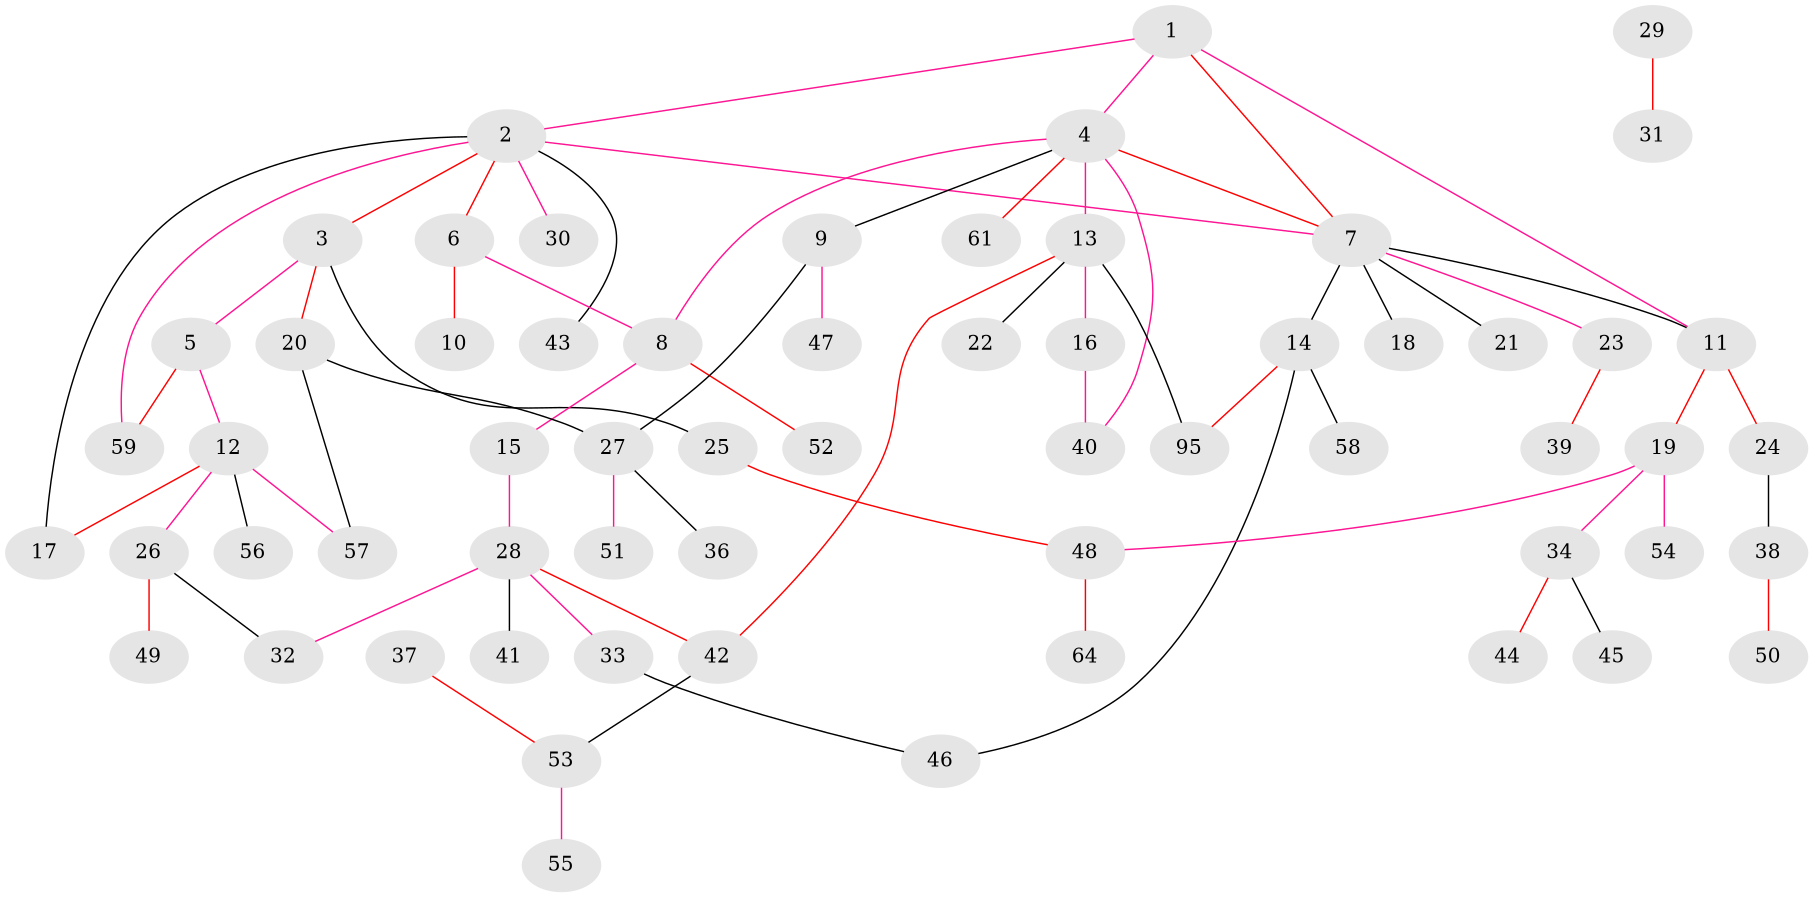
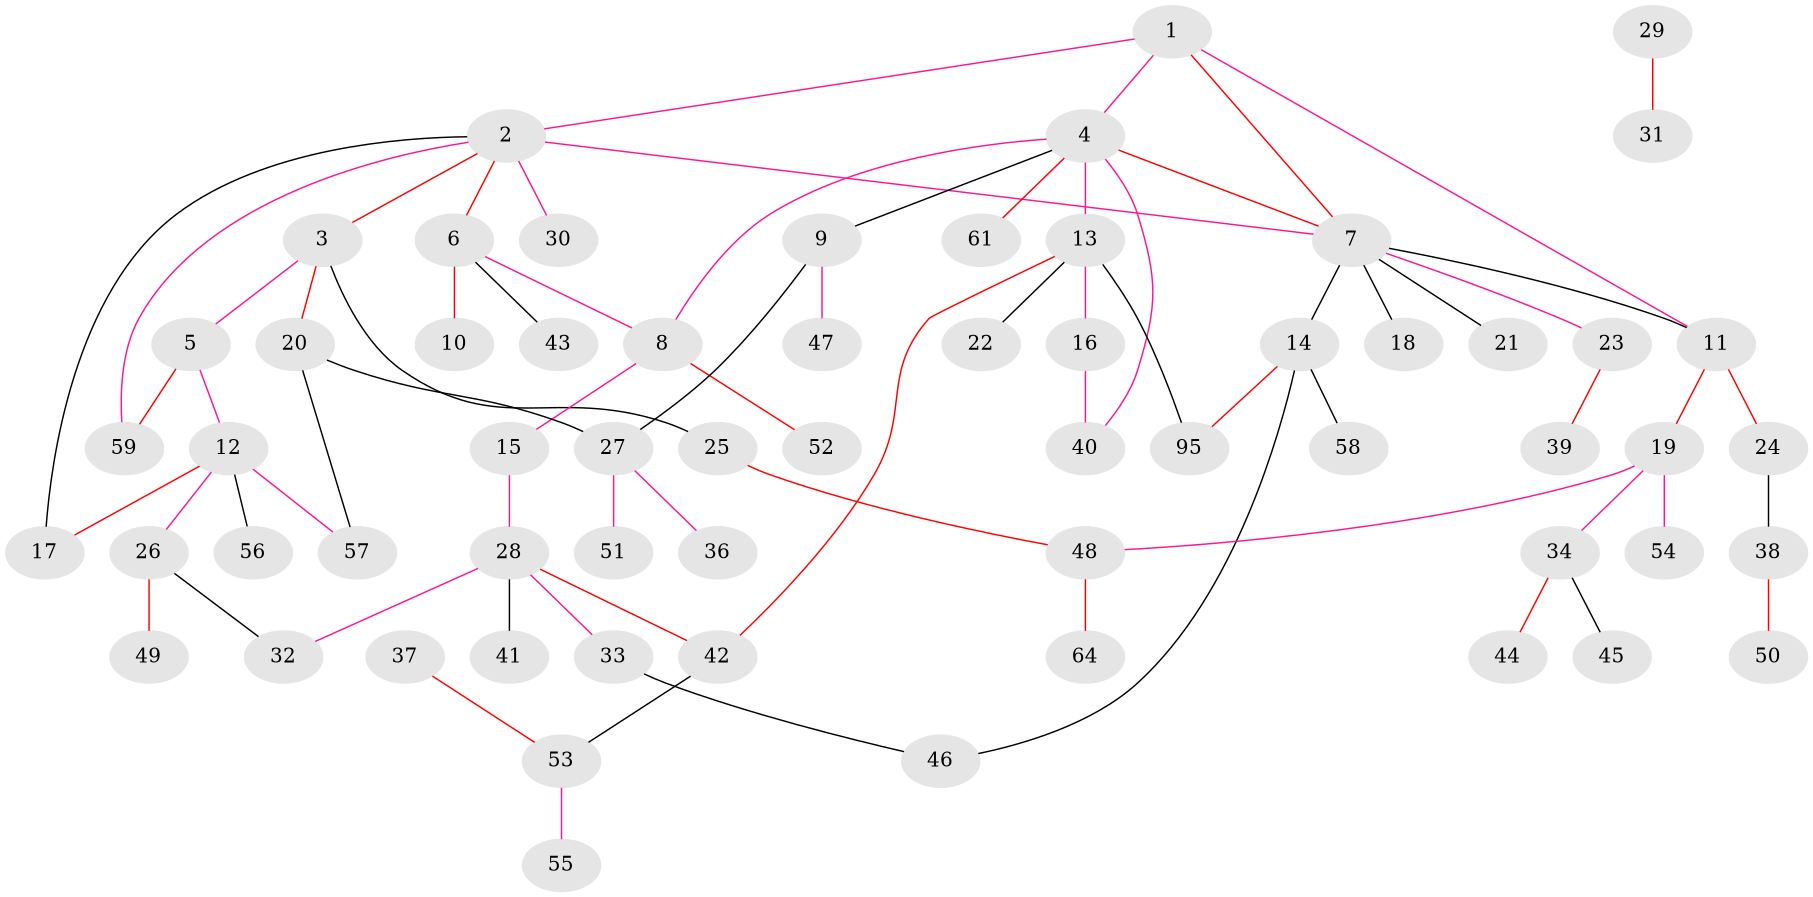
edge "2" -- "43": now "6" -- "43"
edge "27" -- "36": color black -> deeppink
